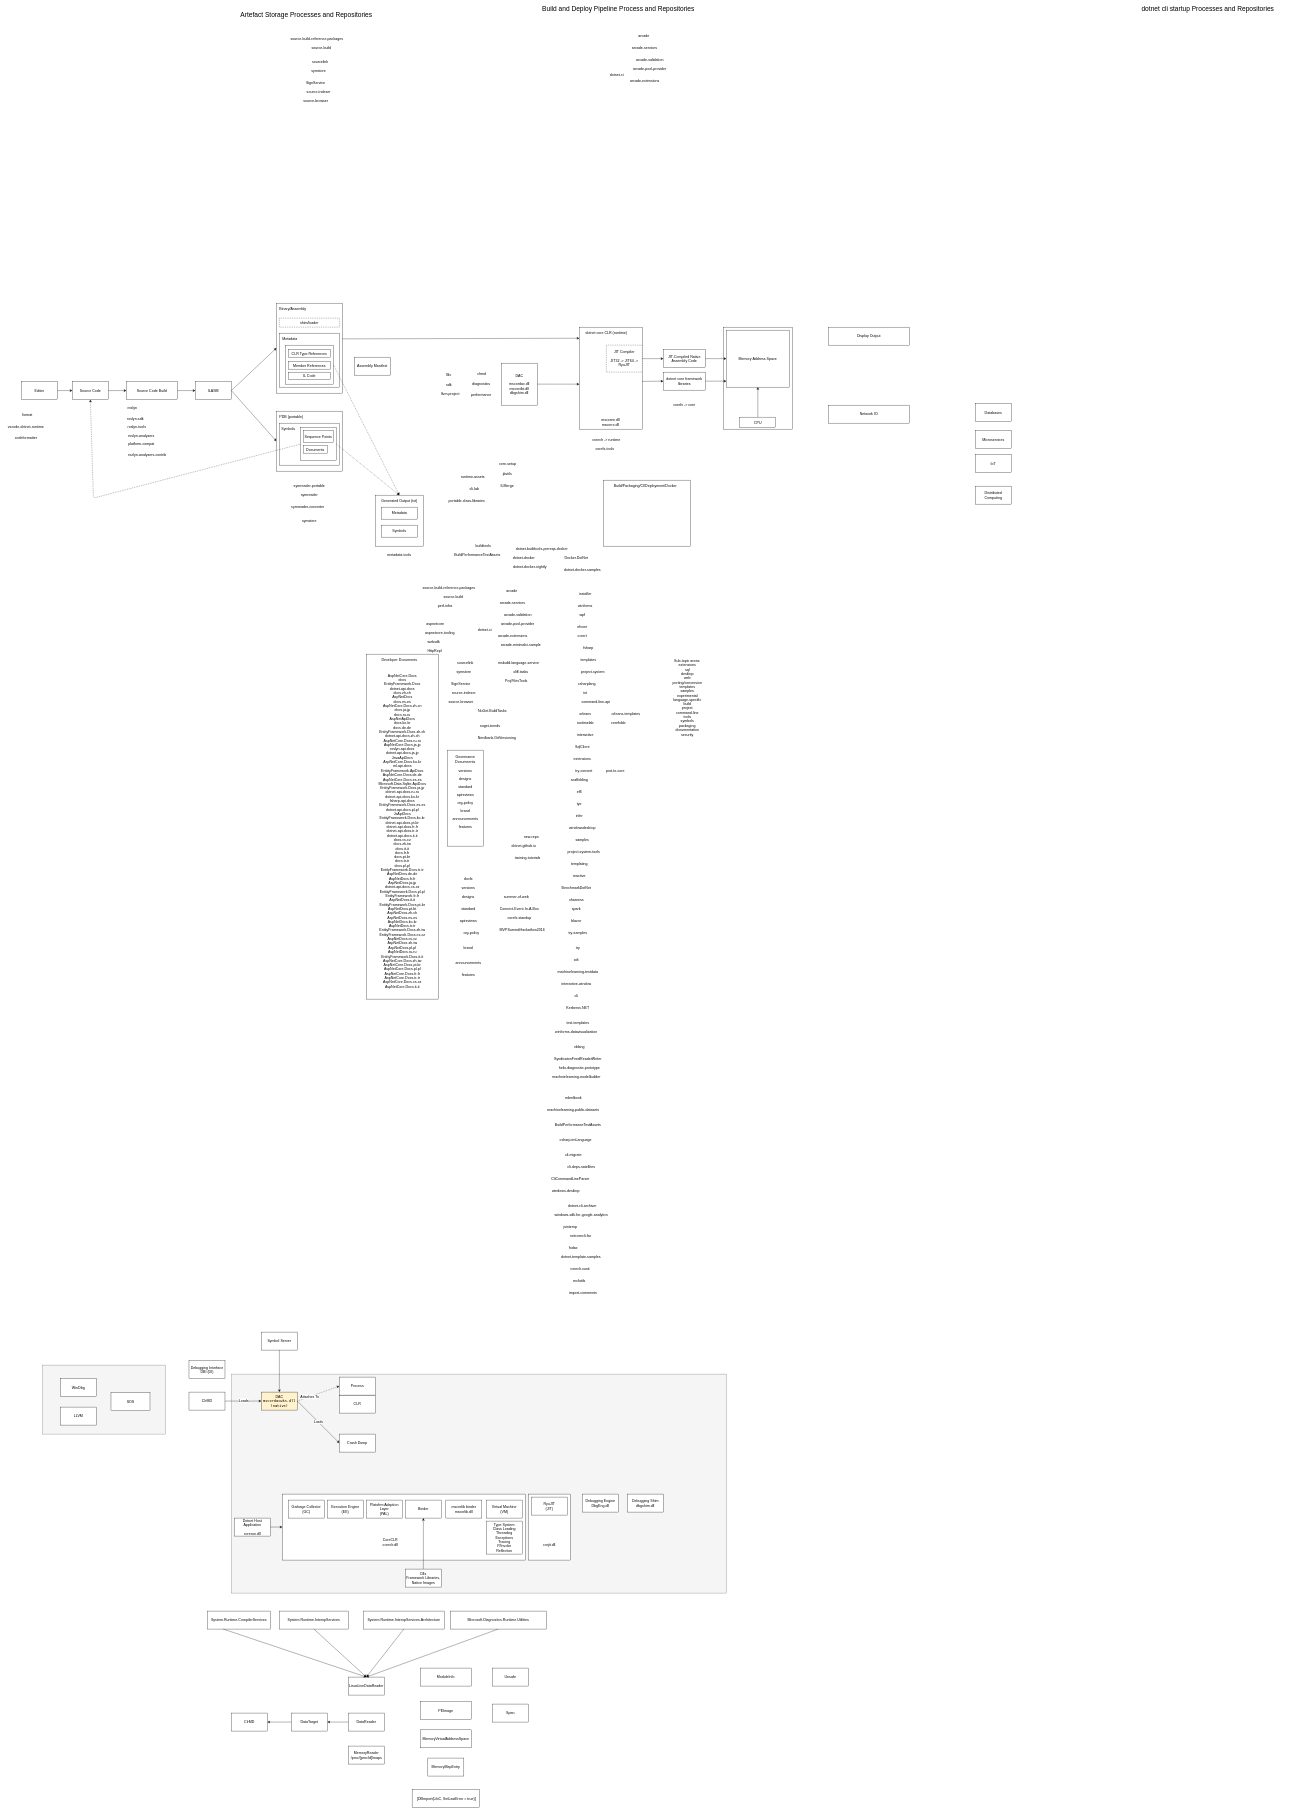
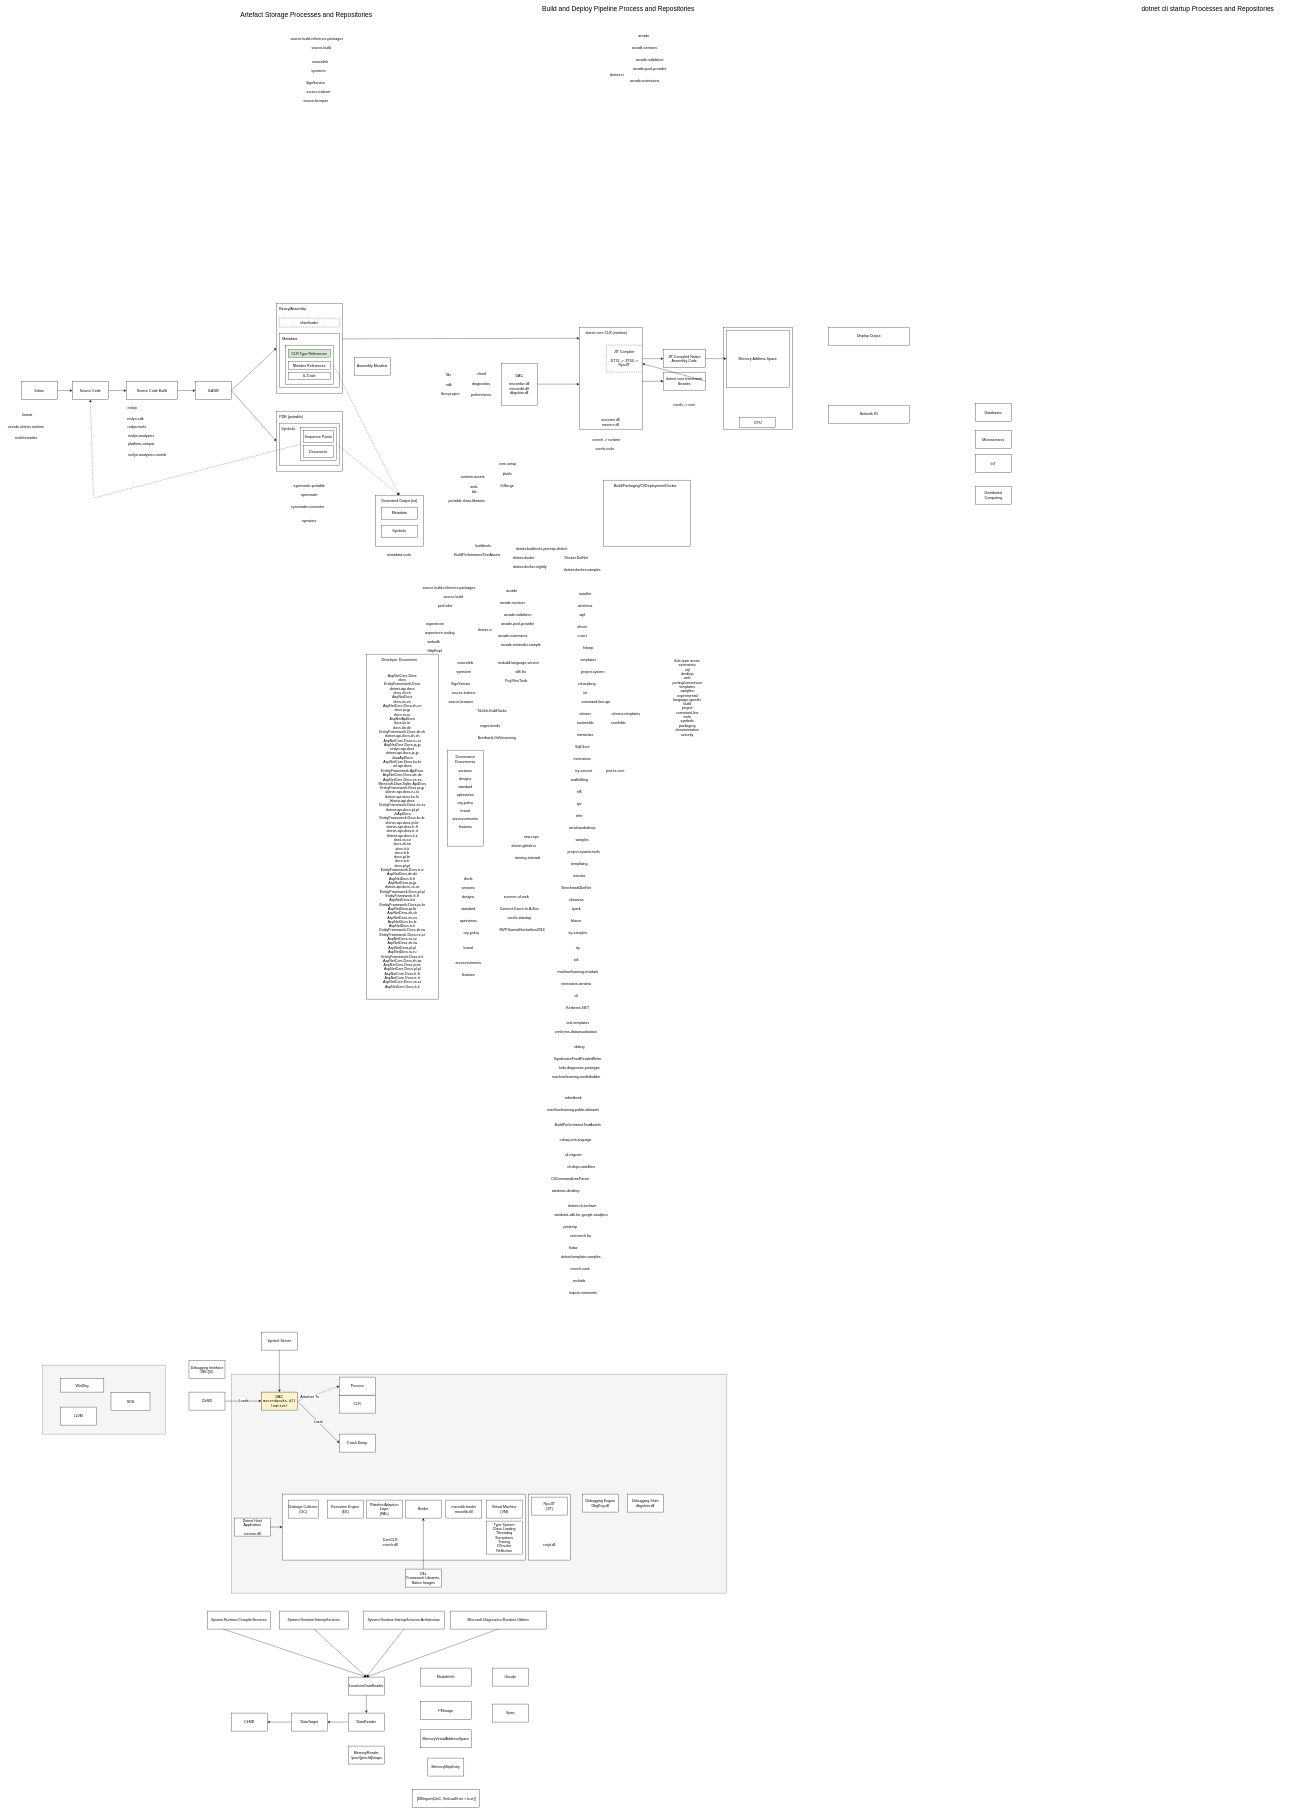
node "CLR Type References": fillcolor #ffffff -> #d5e8d4
edge "dotnet core framework libraries" -> "Memory Address Space": now "dotnet core framework libraries" -> "JIT Compiler JIT32 -> JIT64 -> RyuJIT"
edge "CPU" -> "Memory Address Space": removed
node "Documents": size 24x8 -> 30x12
node "cli-lab": label "cli-lab" -> "web-lab"
node "xliff-tasks": label "xliff-tasks" -> "xliff-fsc"
node "WinDbg": size 36x18 -> 44x14
node "Garbage Collector (GC)": size 36x18 -> 30x18
edge "LinuxLiveDataReader" -> "DataReader": added
